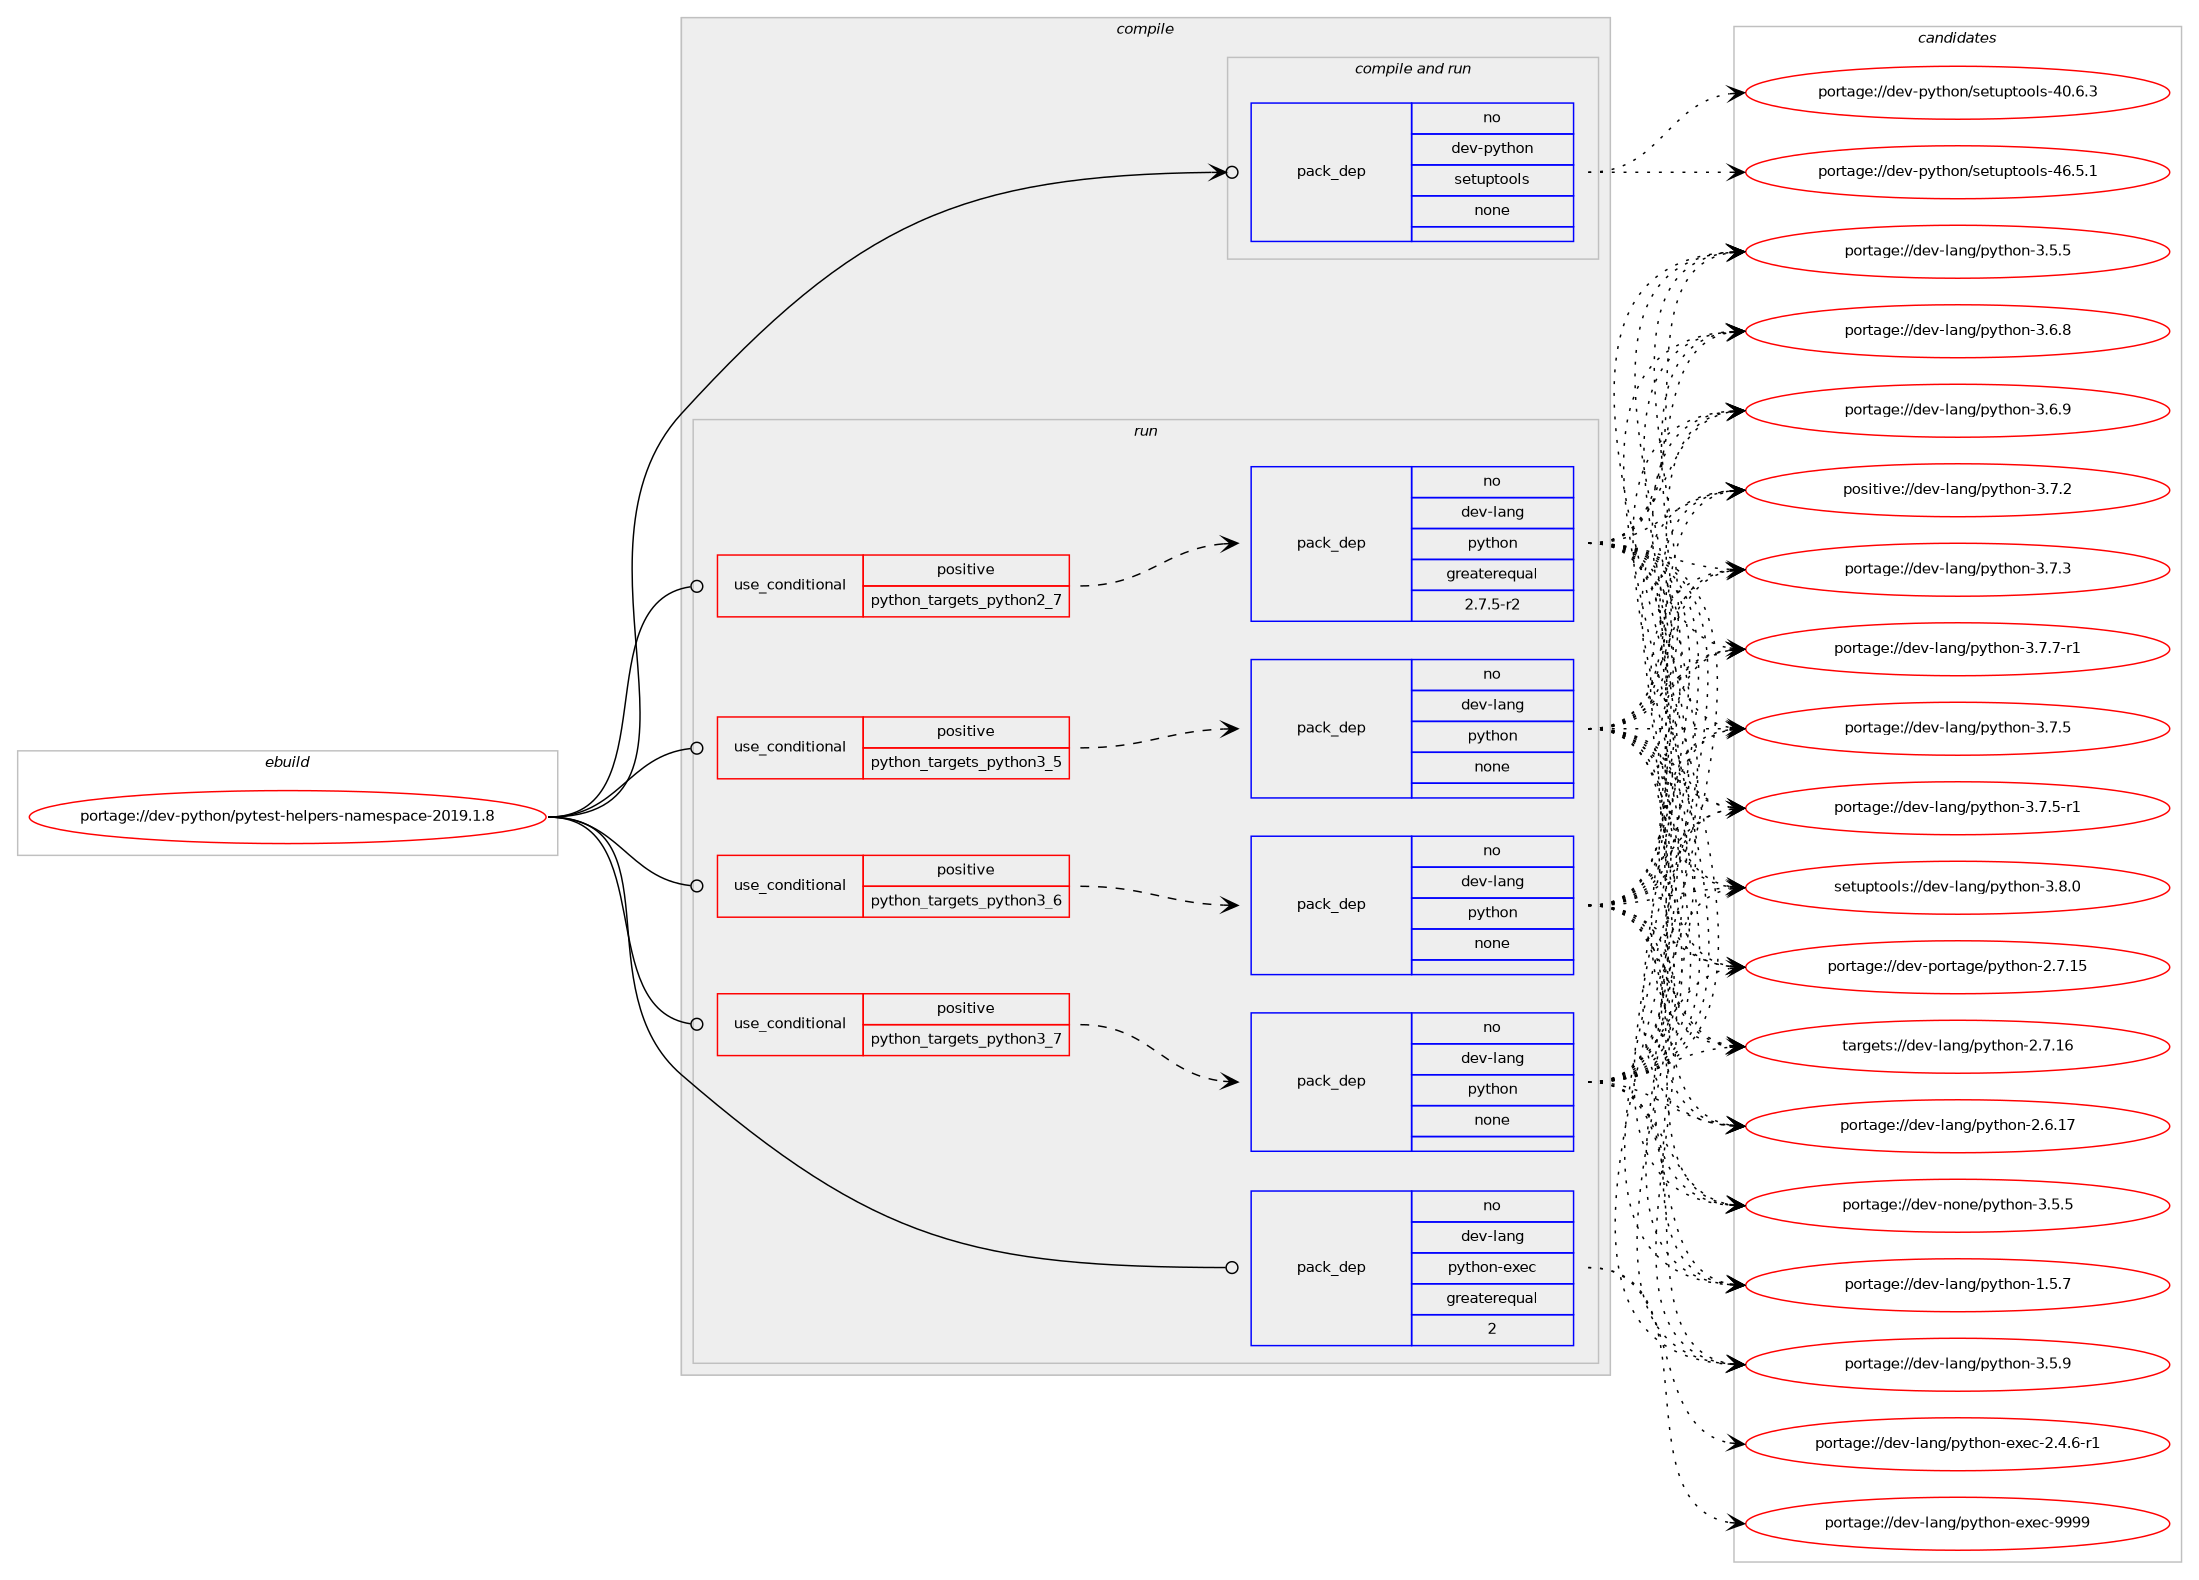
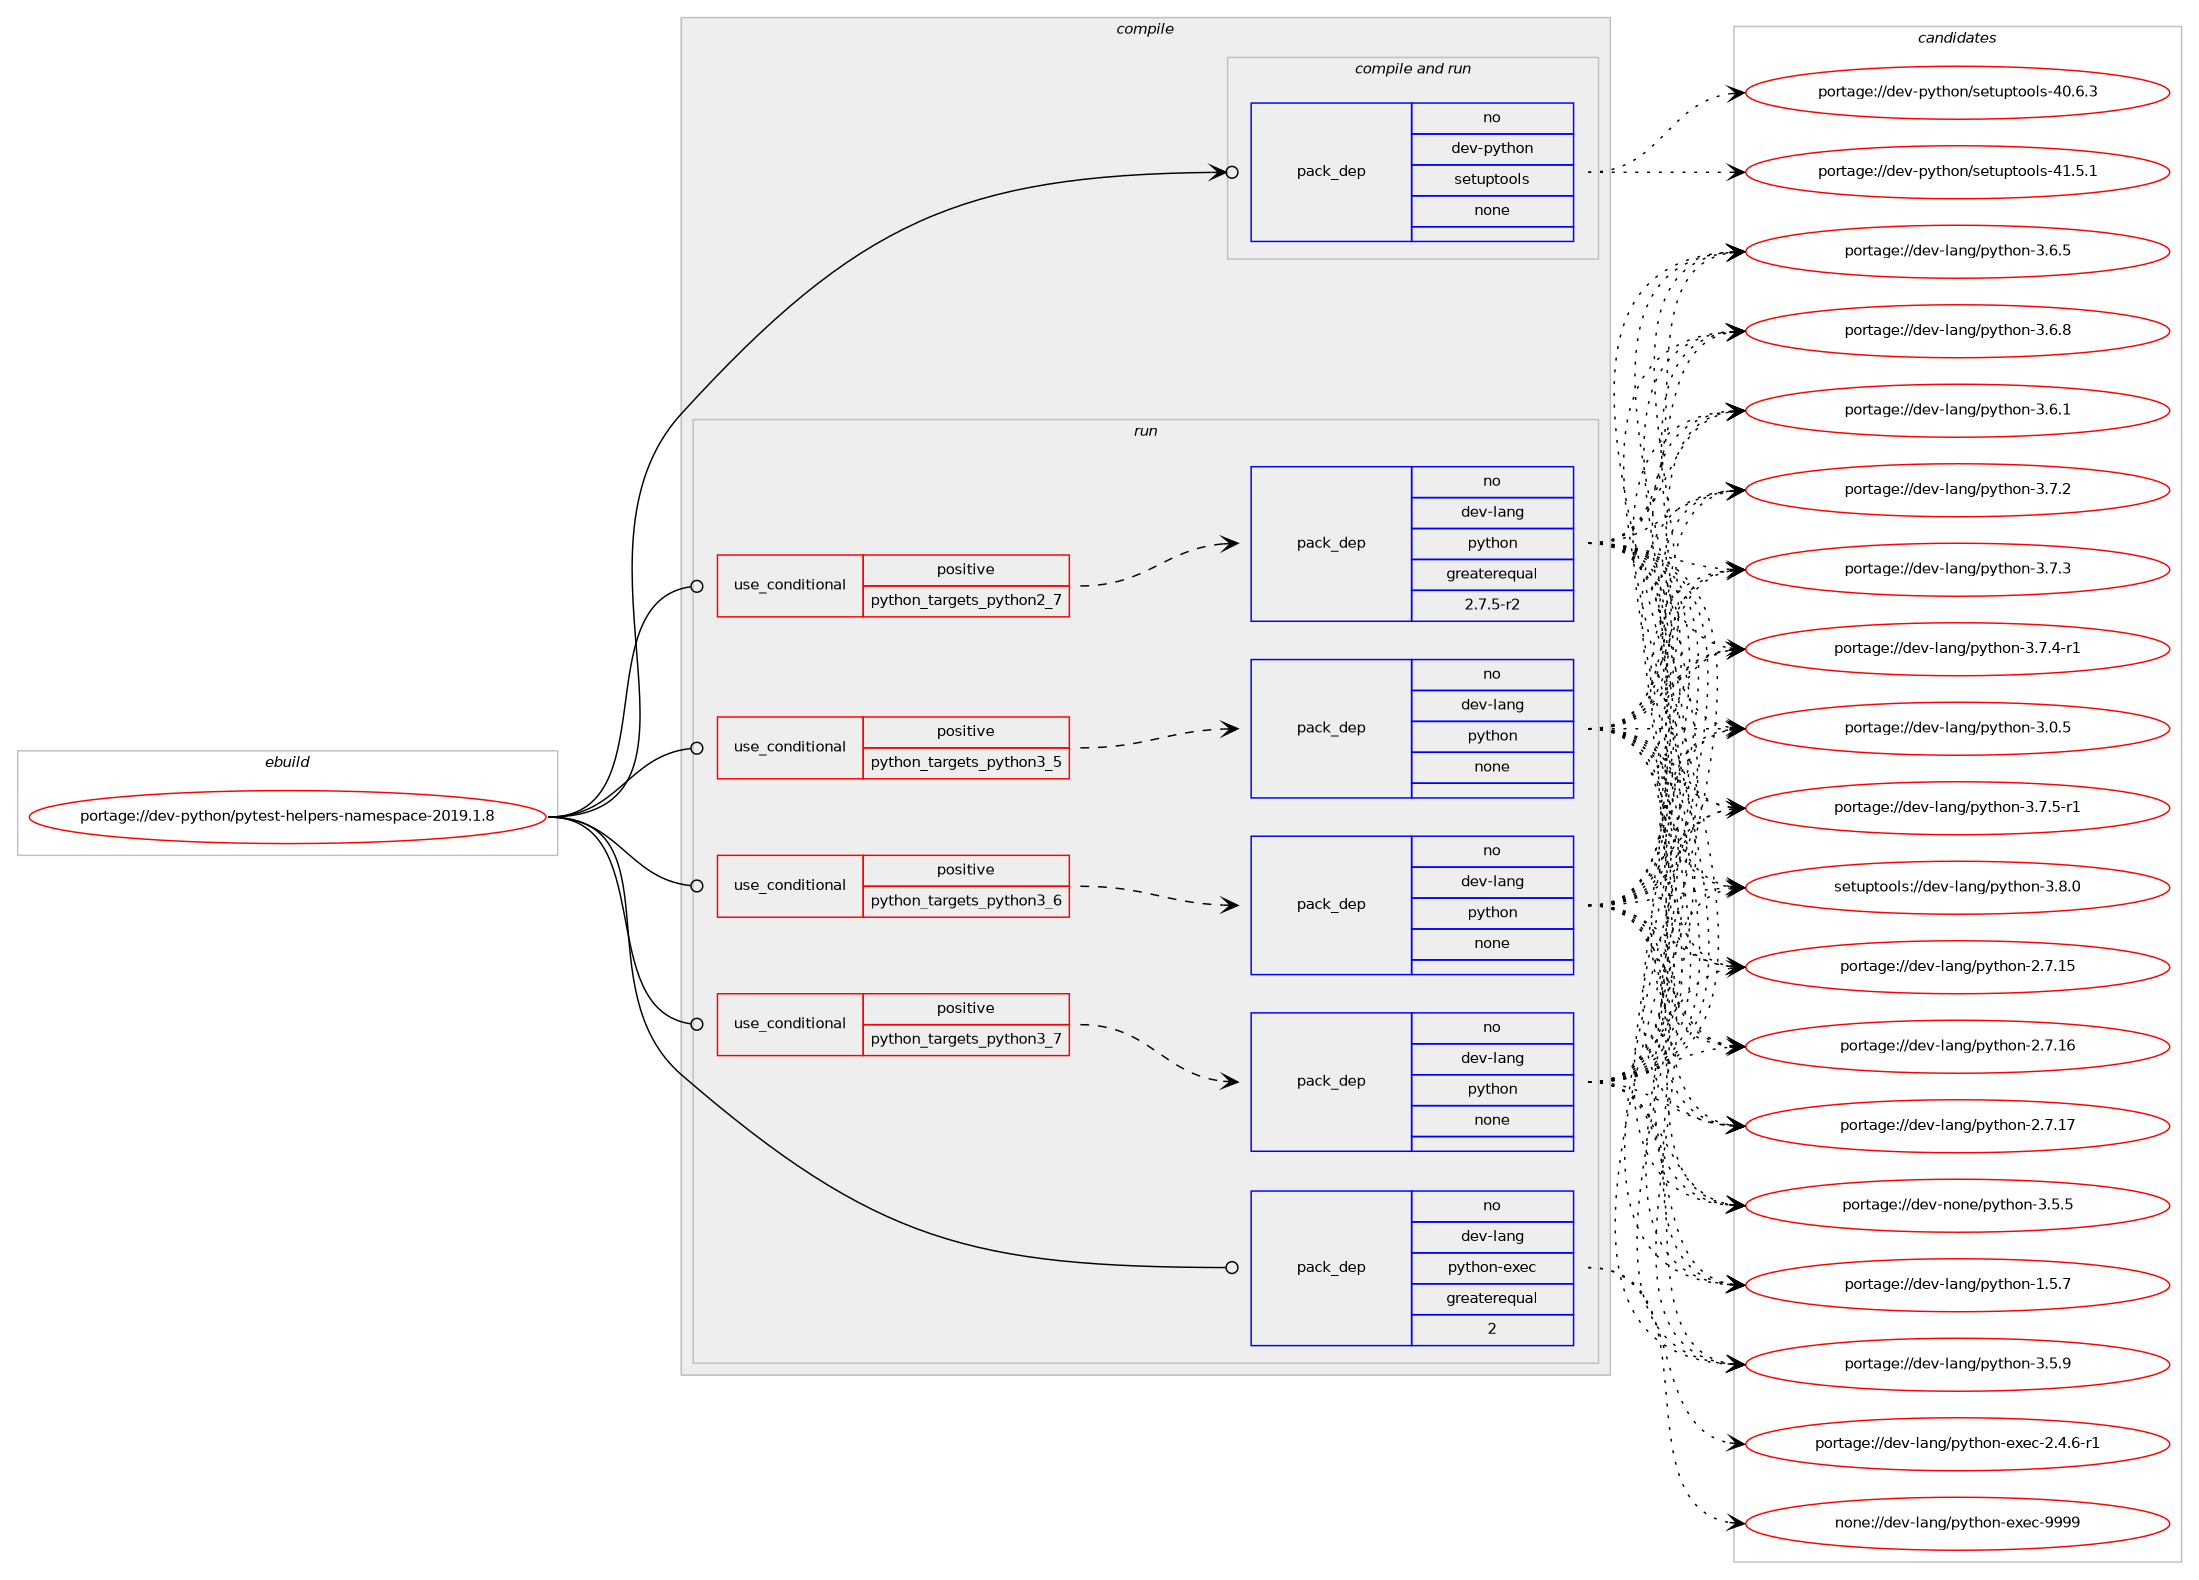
node "portage://dev-python/setuptools-46.5.1": label "portage://dev-python/setuptools-46.5.1" -> "portage://dev-python/setuptools-41.5.1"
node "portage://dev-lang/python-3.5.5": label "portage://dev-lang/python-3.5.5" -> "portage://dev-lang/python-3.6.5"
node "portage://dev-lang/python-3.6.9": label "portage://dev-lang/python-3.6.9" -> "portage://dev-lang/python-3.6.1"
node "positive://dev-lang/python-3.7.2": label "positive://dev-lang/python-3.7.2" -> "portage://dev-lang/python-3.7.2"
node "portage://dev-lang/python-3.7.7-r1": label "portage://dev-lang/python-3.7.7-r1" -> "portage://dev-lang/python-3.7.4-r1"
node "portage://dev-lang/python-3.7.5": label "portage://dev-lang/python-3.7.5" -> "portage://dev-lang/python-3.0.5"
node "portage://dev-portage/python-2.7.15": label "portage://dev-portage/python-2.7.15" -> "portage://dev-lang/python-2.7.15"
node "targets://dev-lang/python-2.7.16": label "targets://dev-lang/python-2.7.16" -> "portage://dev-lang/python-2.7.16"
node "portage://dev-lang/python-2.6.17": label "portage://dev-lang/python-2.6.17" -> "portage://dev-lang/python-2.7.17"
node "portage://dev-lang/python-exec-9999": label "portage://dev-lang/python-exec-9999" -> "none://dev-lang/python-exec-9999"
